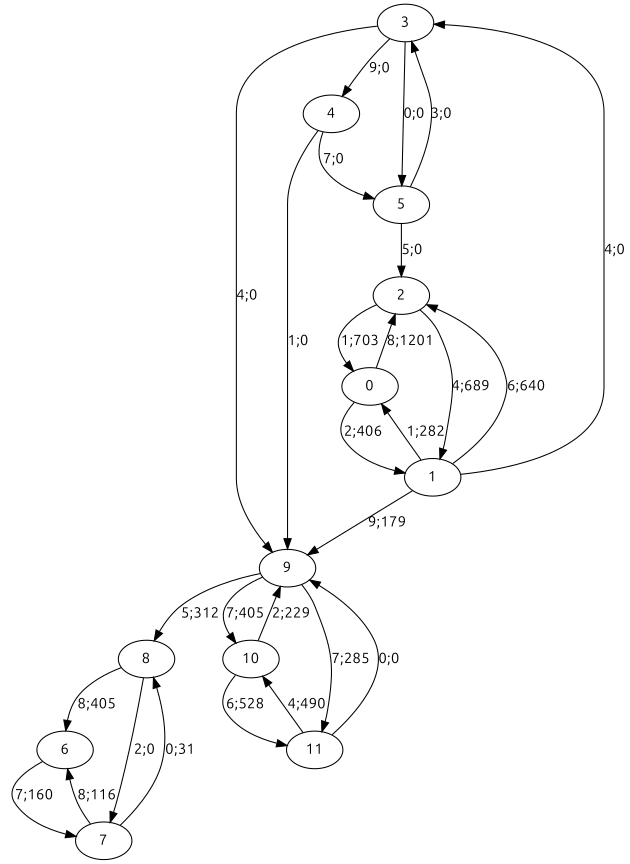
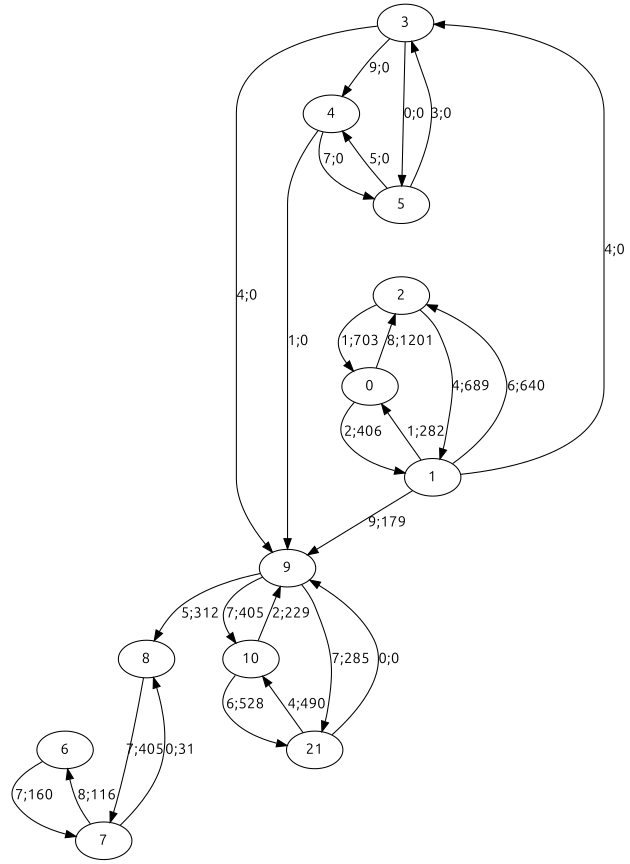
edge "5" -> "2": now "5" -> "4"
edge "8" -> "6": removed, label "8;405"
edge "8" -> "7": label "2;0" -> "7;405"
node "11": label "11" -> "21"
